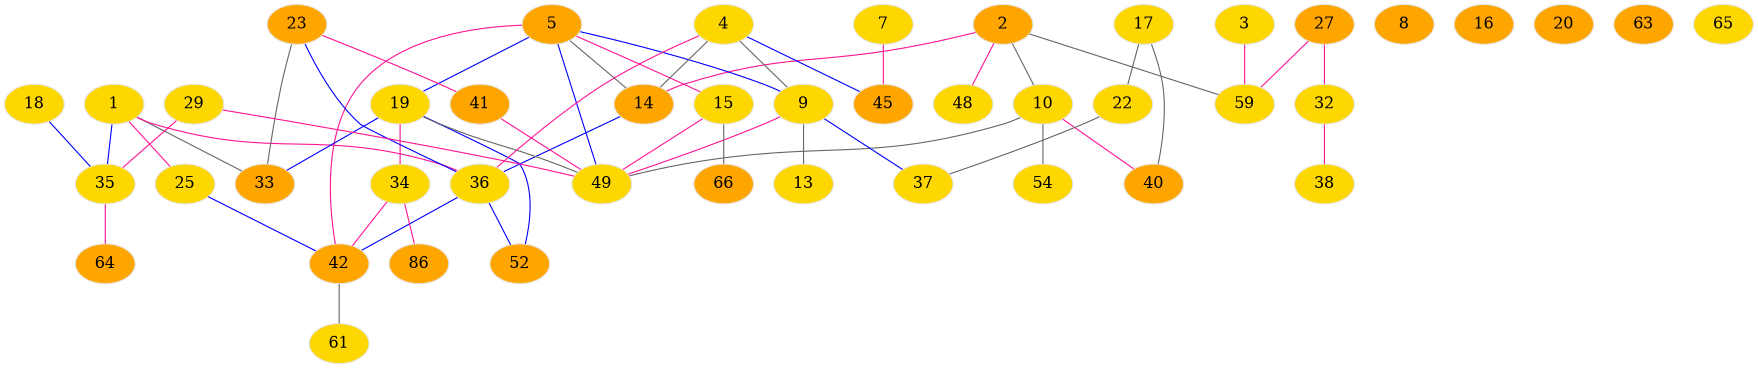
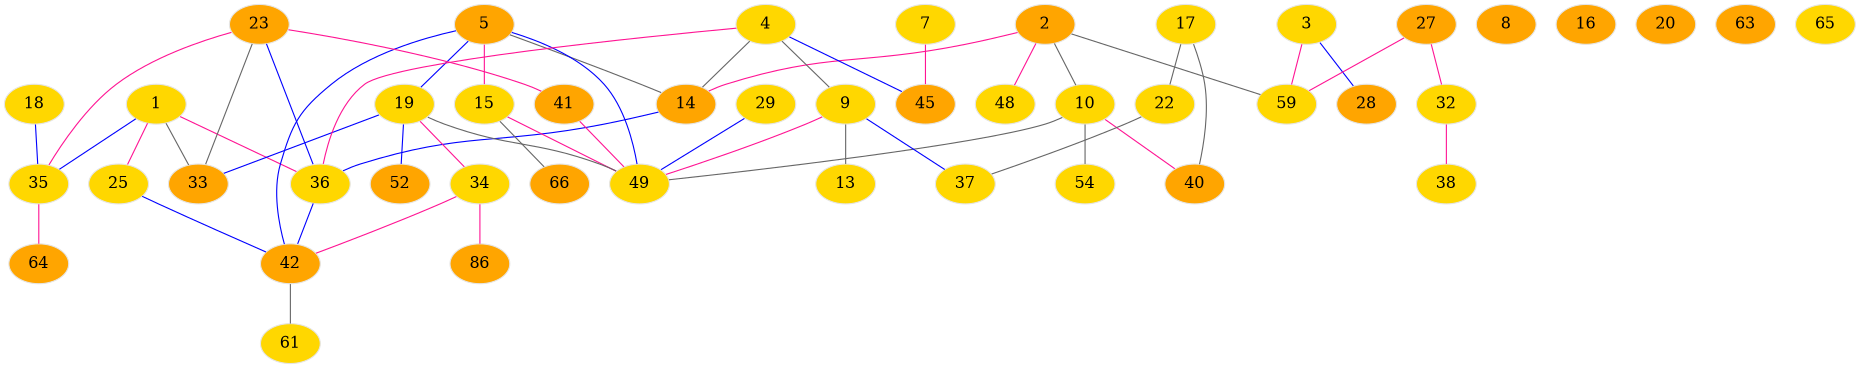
edge "5" -- "9": removed
edge "5" -- "42": color deeppink -> blue
node "28": added
edge "29" -- "35": now "23" -- "35"
edge "29" -- "49": color deeppink -> blue
edge "36" -- "52": removed
